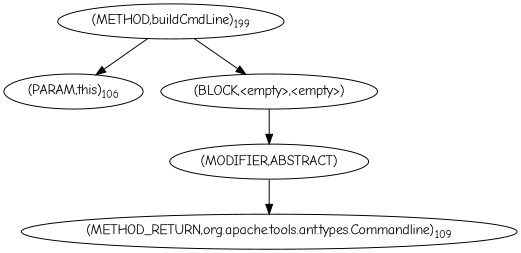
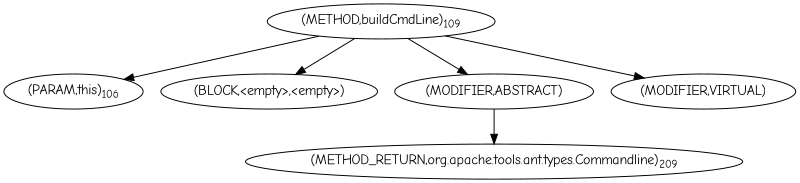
node "(METHOD,buildCmdLine)": text "199" -> "109"
node "(MODIFIER,VIRTUAL)": added
edge "(BLOCK,<empty>,<empty>)" -> "(MODIFIER,ABSTRACT)": now "(METHOD,buildCmdLine)" -> "(MODIFIER,ABSTRACT)"
node "(METHOD_RETURN,org.apache.tools.ant.types.Commandline)": text "109" -> "209"
